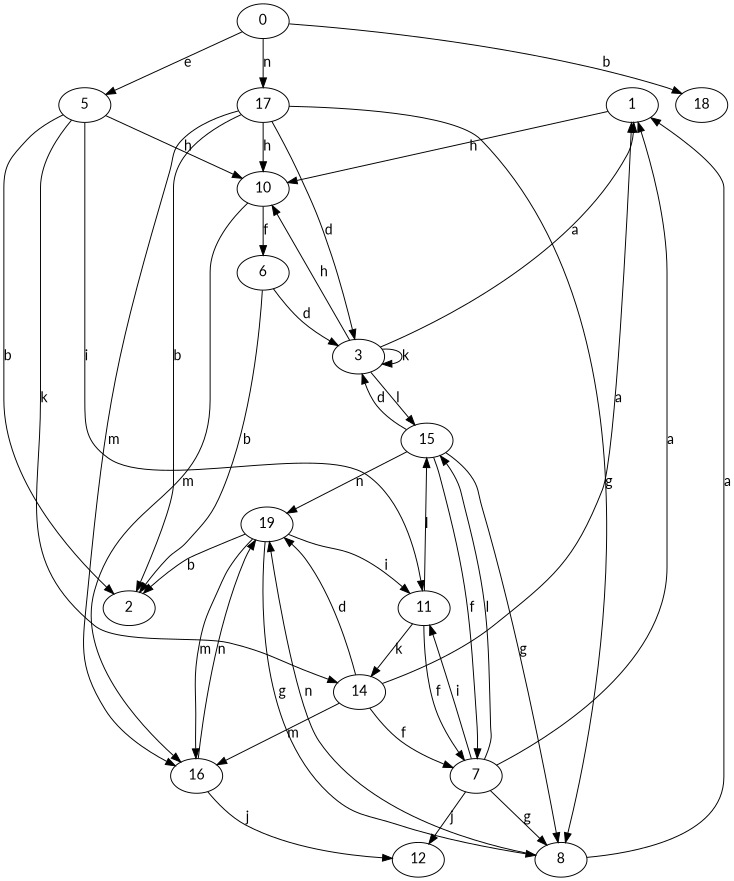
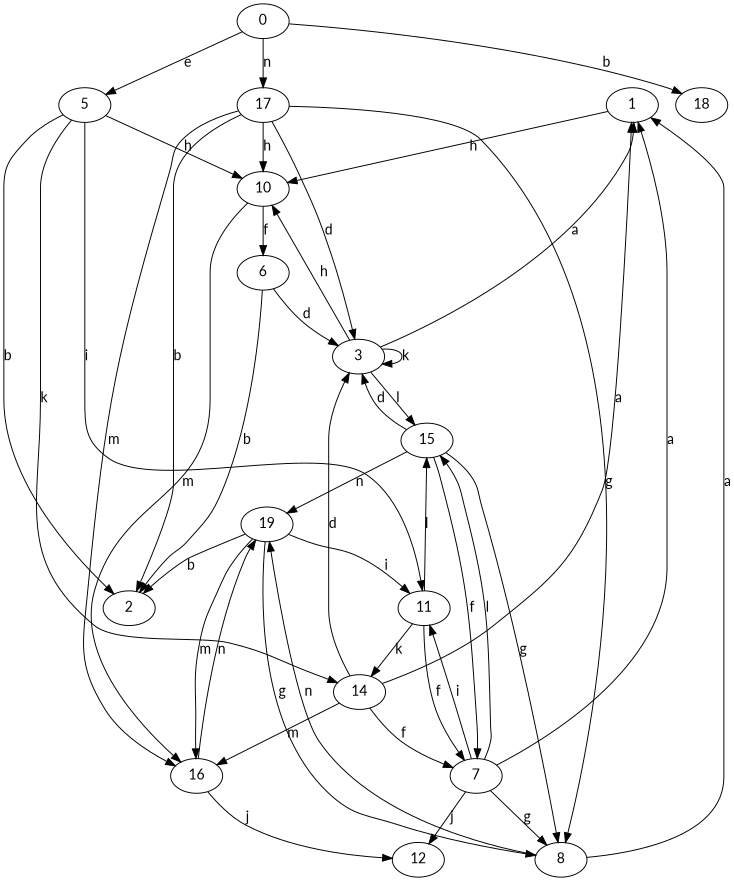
edge "14" -> "19": now "14" -> "3"
